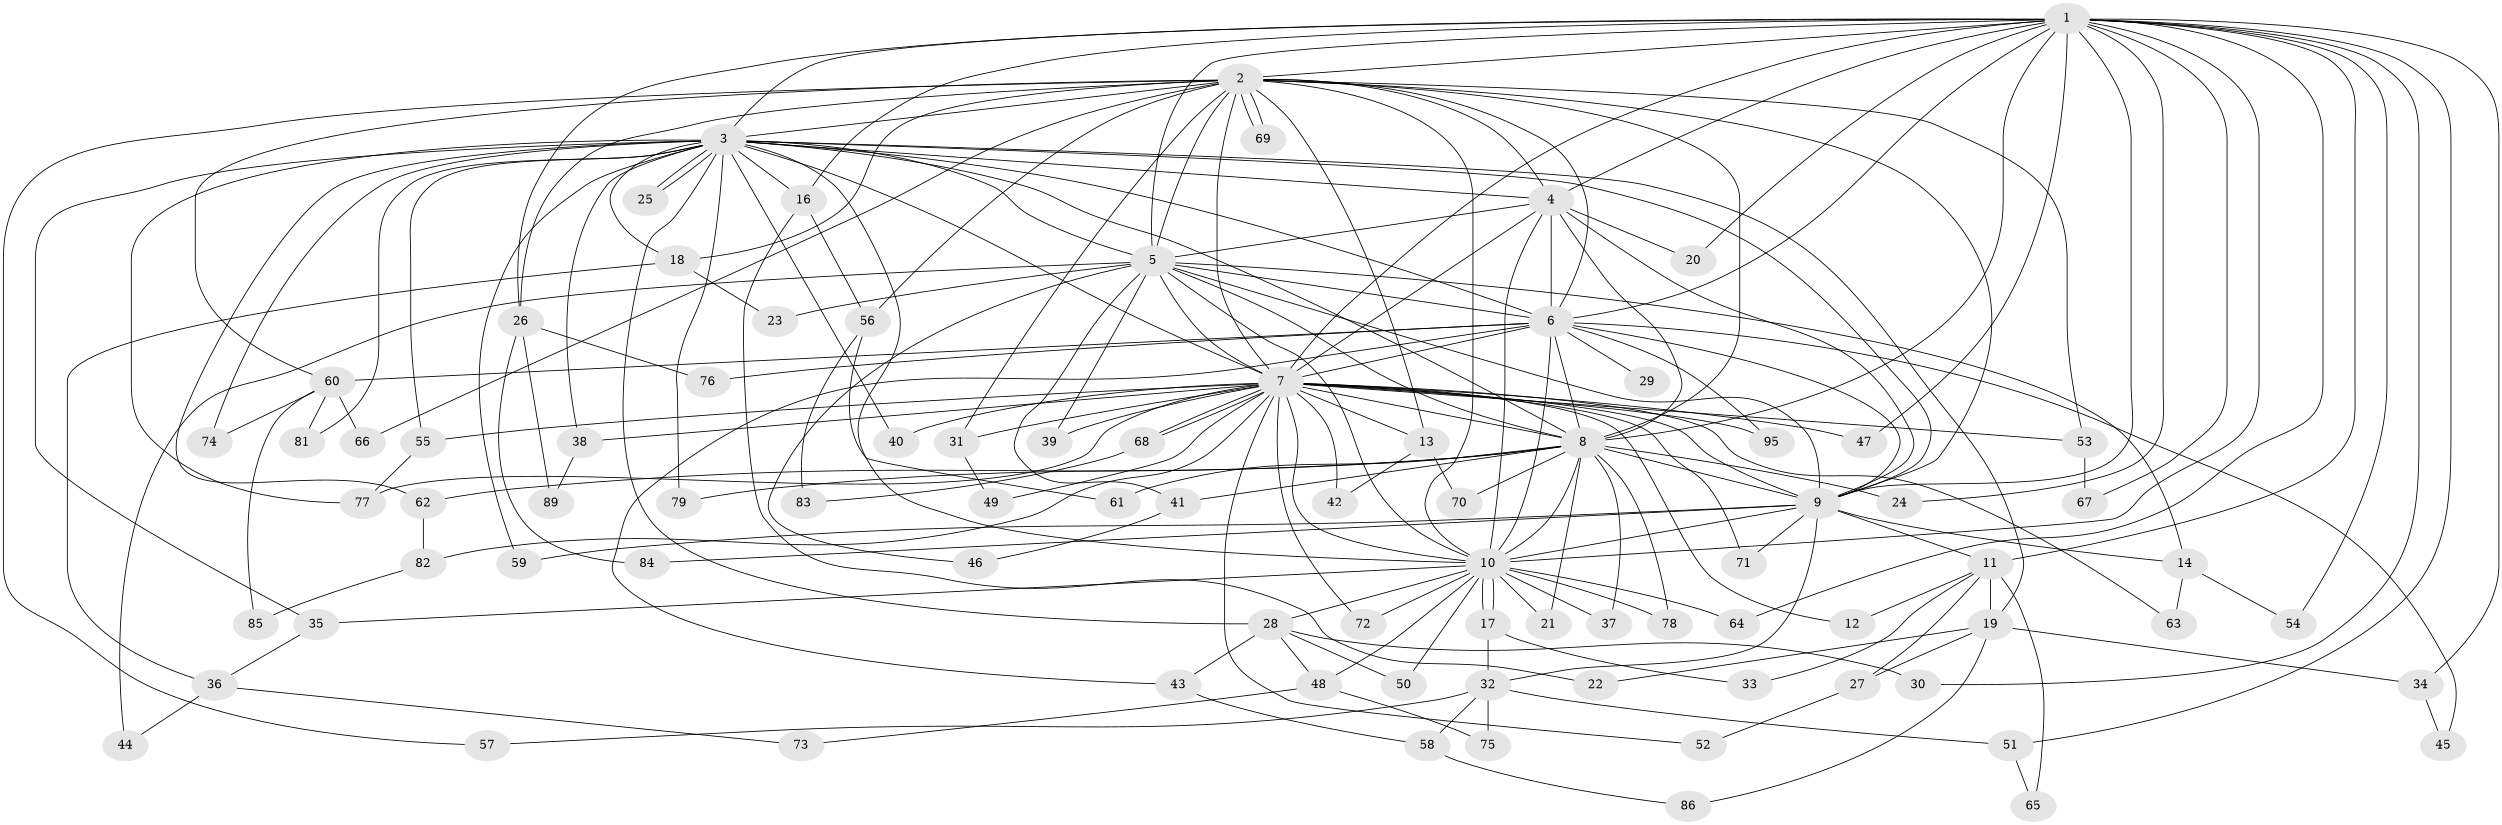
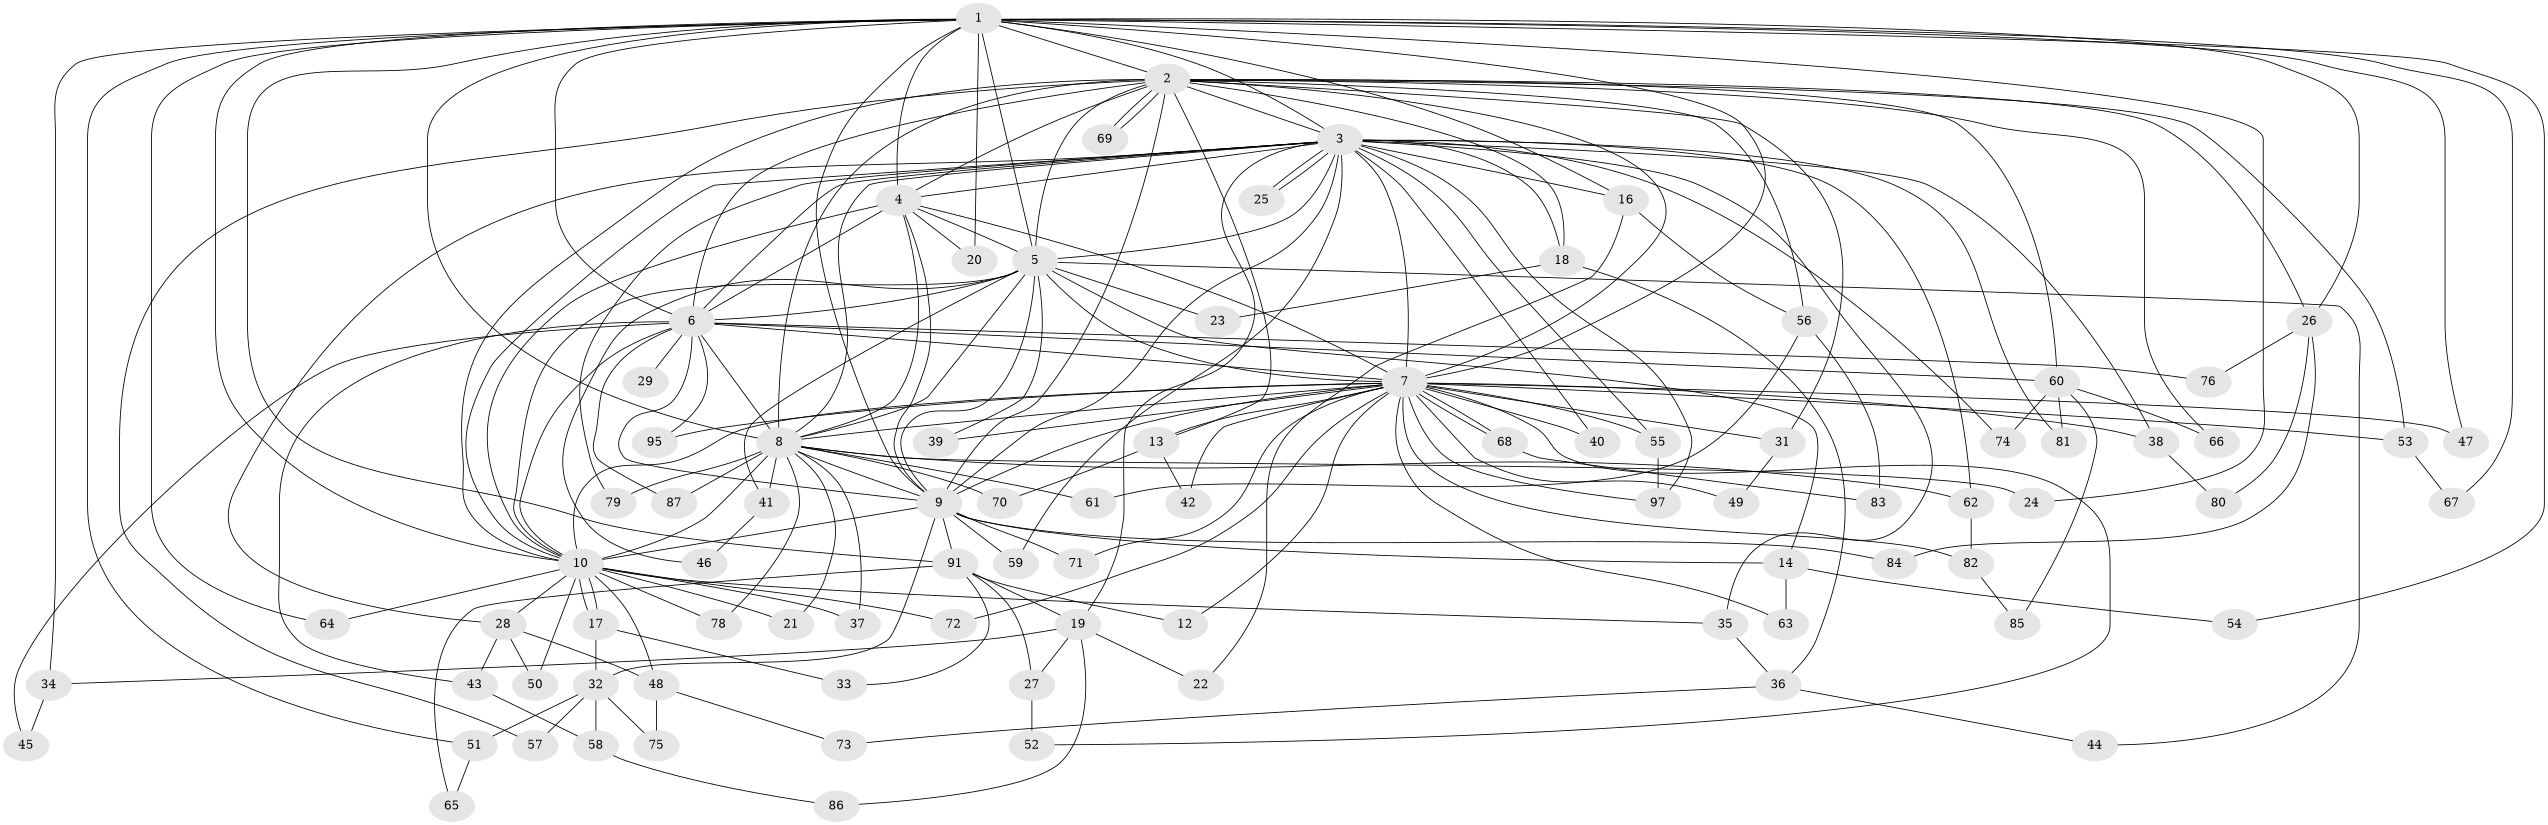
node "77": label "77" -> "97"
node "89": label "89" -> "80"
node "87": added
node "11": label "11" -> "91"
node "30": removed
